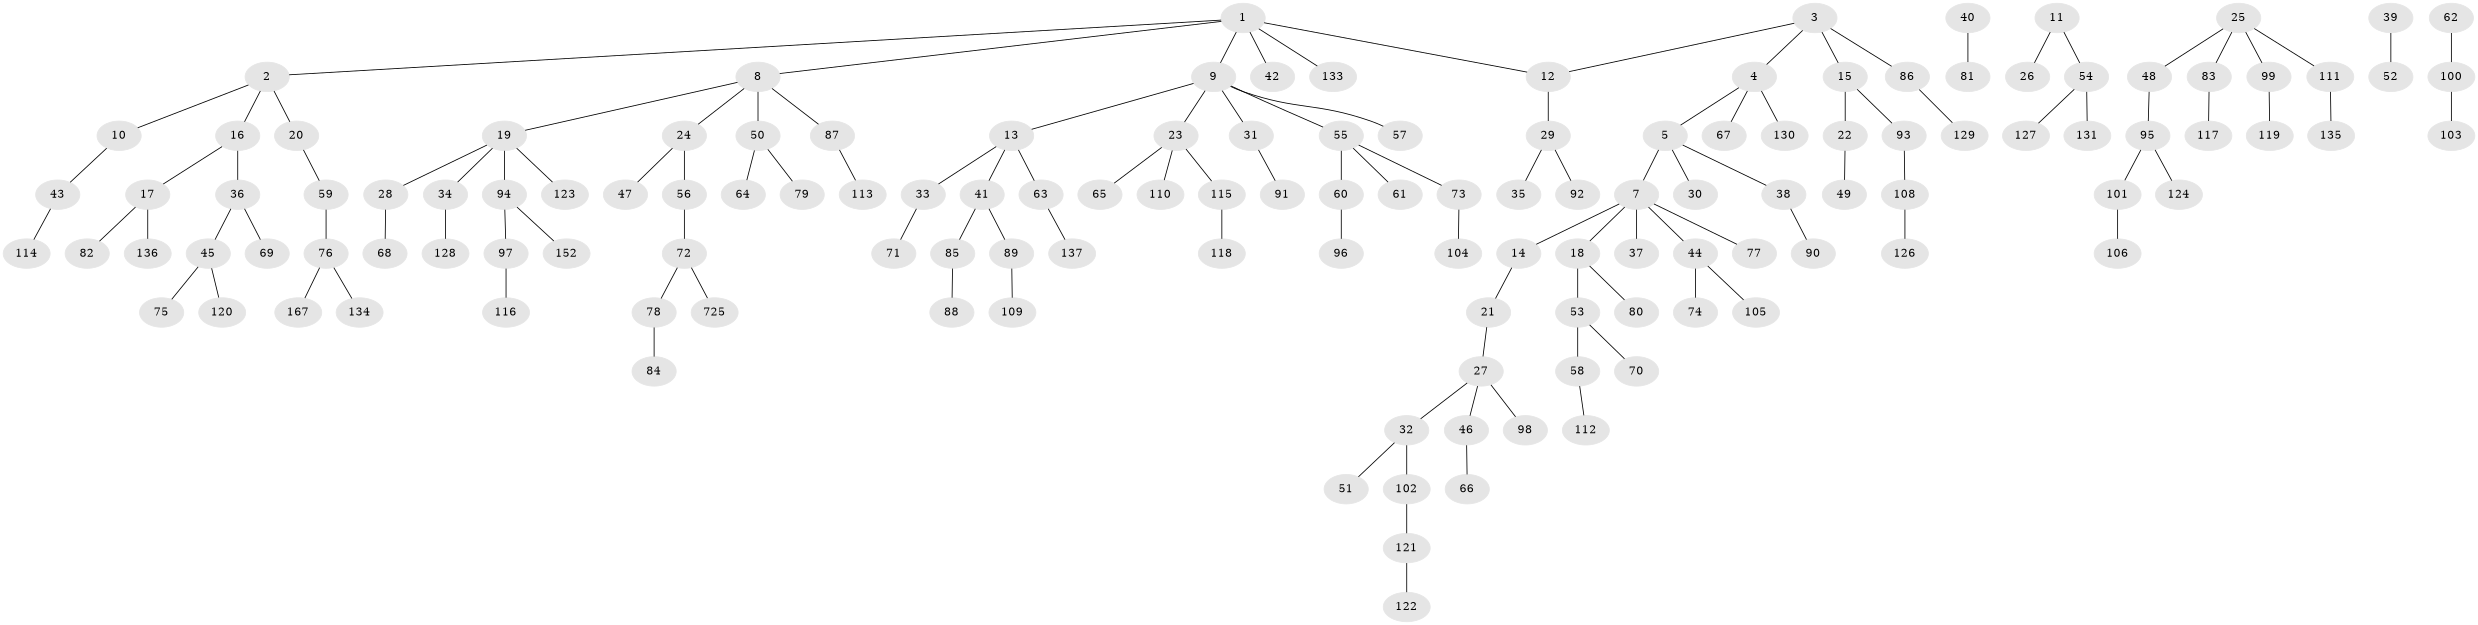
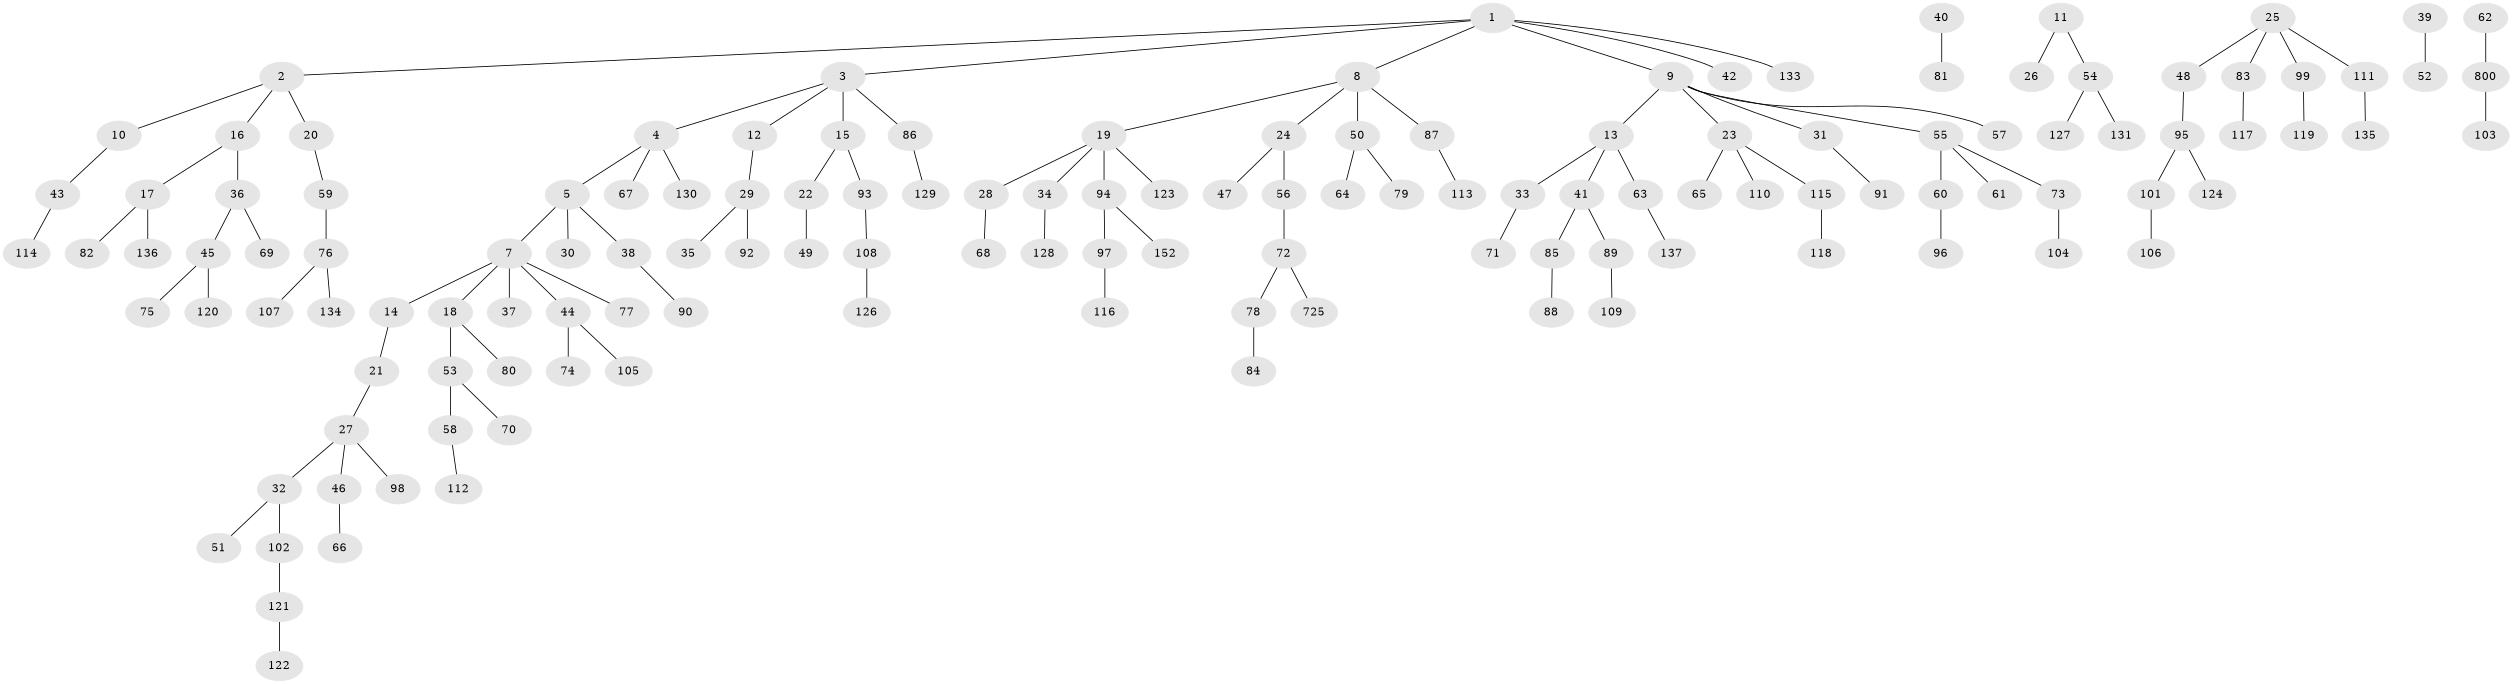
edge "1" -- "12": now "1" -- "3"
node "100": label "100" -> "800"
node "167": label "167" -> "107"
